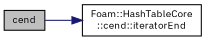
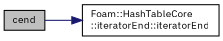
node "Foam::HashTableCore ::cend::iteratorEnd": label "Foam::HashTableCore ::cend::iteratorEnd" -> "Foam::HashTableCore ::iteratorEnd::iteratorEnd"
